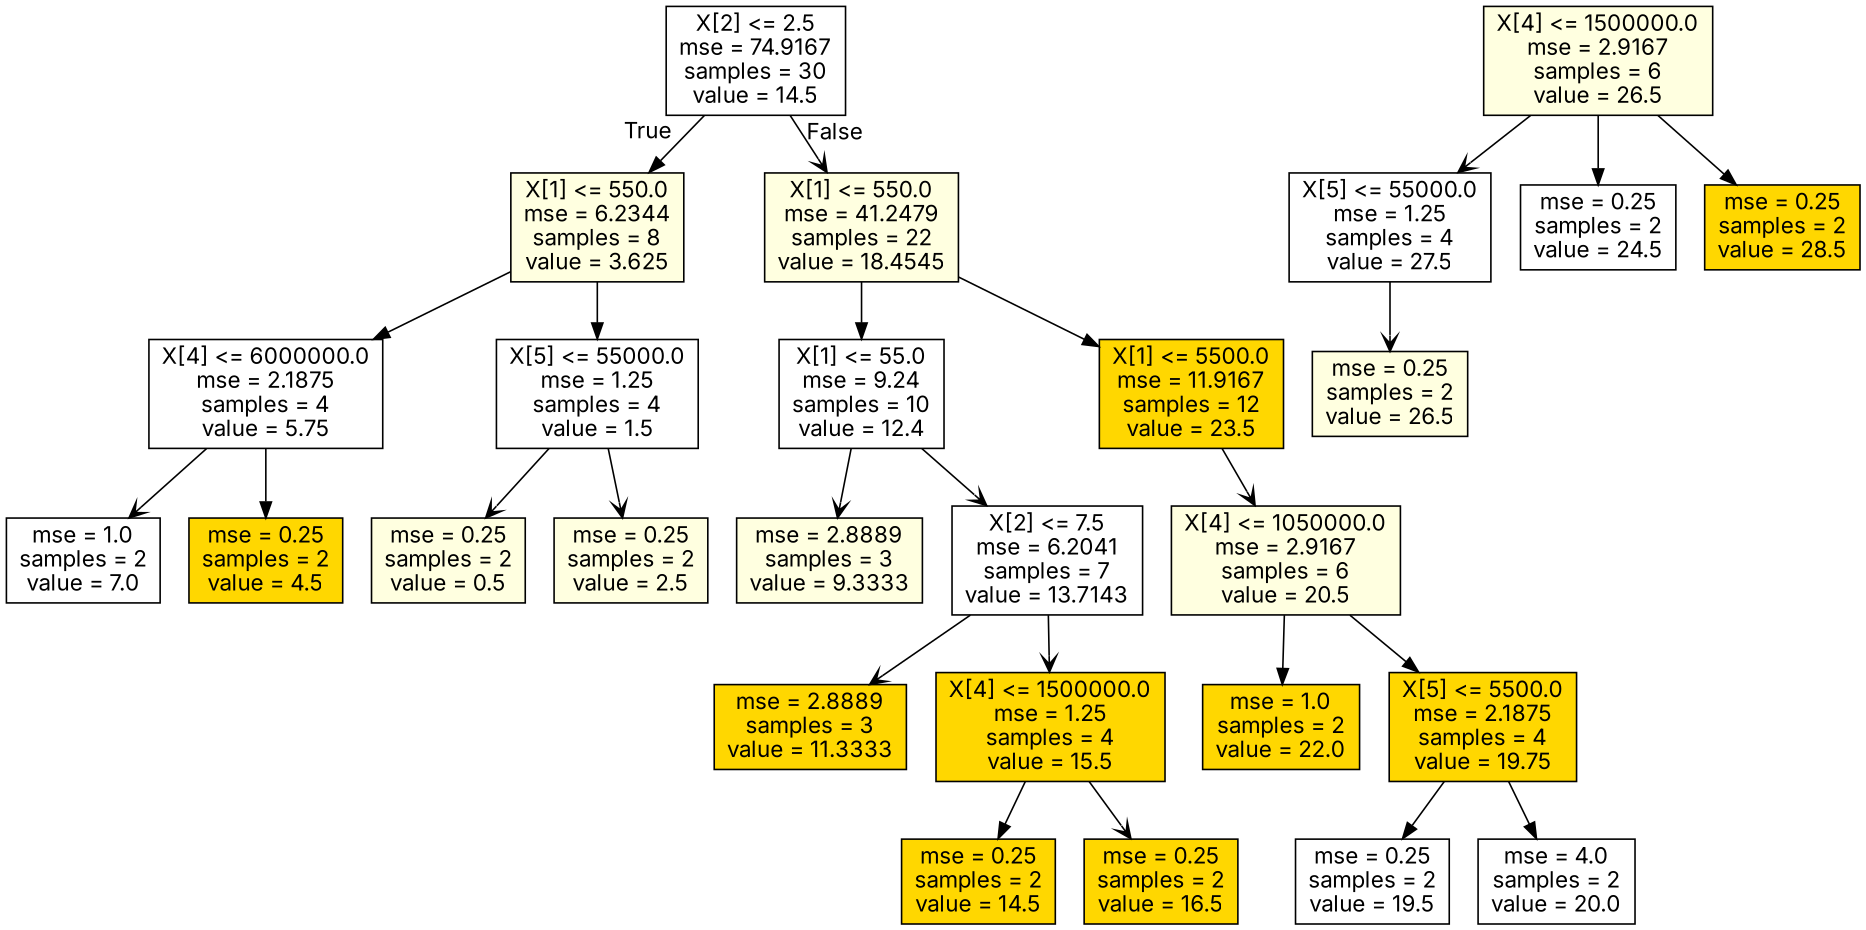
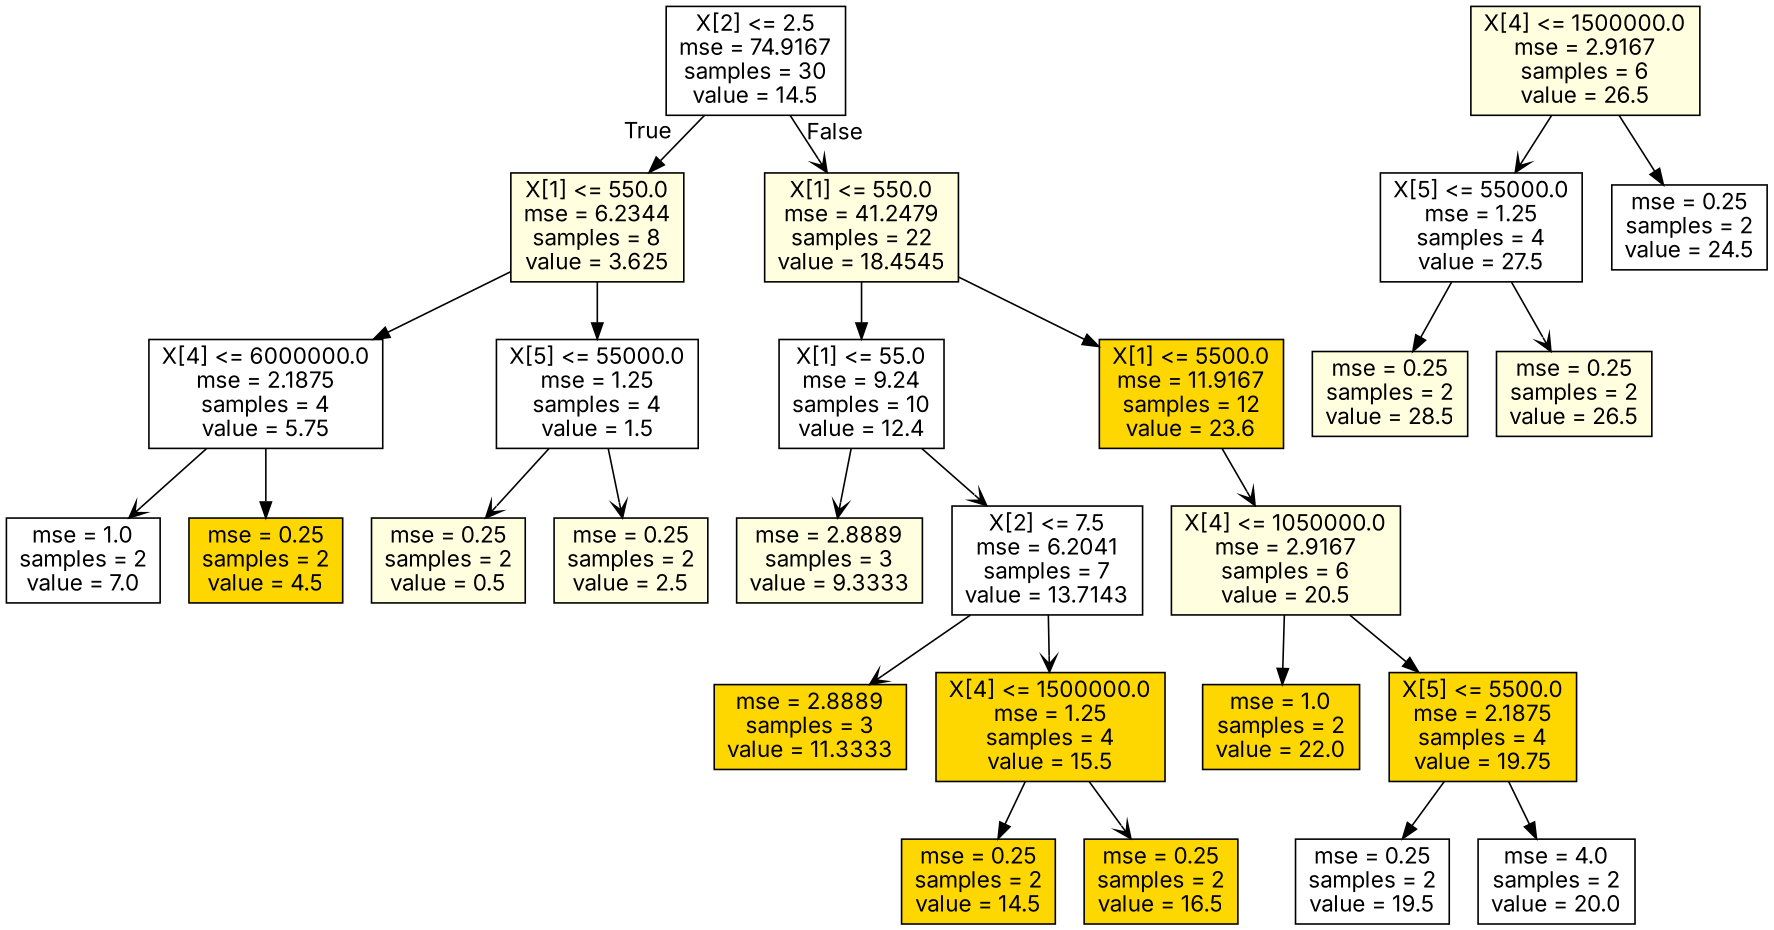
edge "X[4] <= 1500000.0 mse = 2.9167 samples = 6 value = 26.5" -> "mse = 0.25 samples = 2 value = 28.5": now "X[5] <= 55000.0 mse = 1.25 samples = 4 value = 27.5" -> "mse = 0.25 samples = 2 value = 28.5"
node "mse = 0.25 samples = 2 value = 28.5": fillcolor gold -> lightyellow
node "X[1] <= 5500.0 mse = 11.9167 samples = 12 value = 23.5": label "X[1] <= 5500.0 mse = 11.9167 samples = 12 value = 23.5" -> "X[1] <= 5500.0 mse = 11.9167 samples = 12 value = 23.6"
